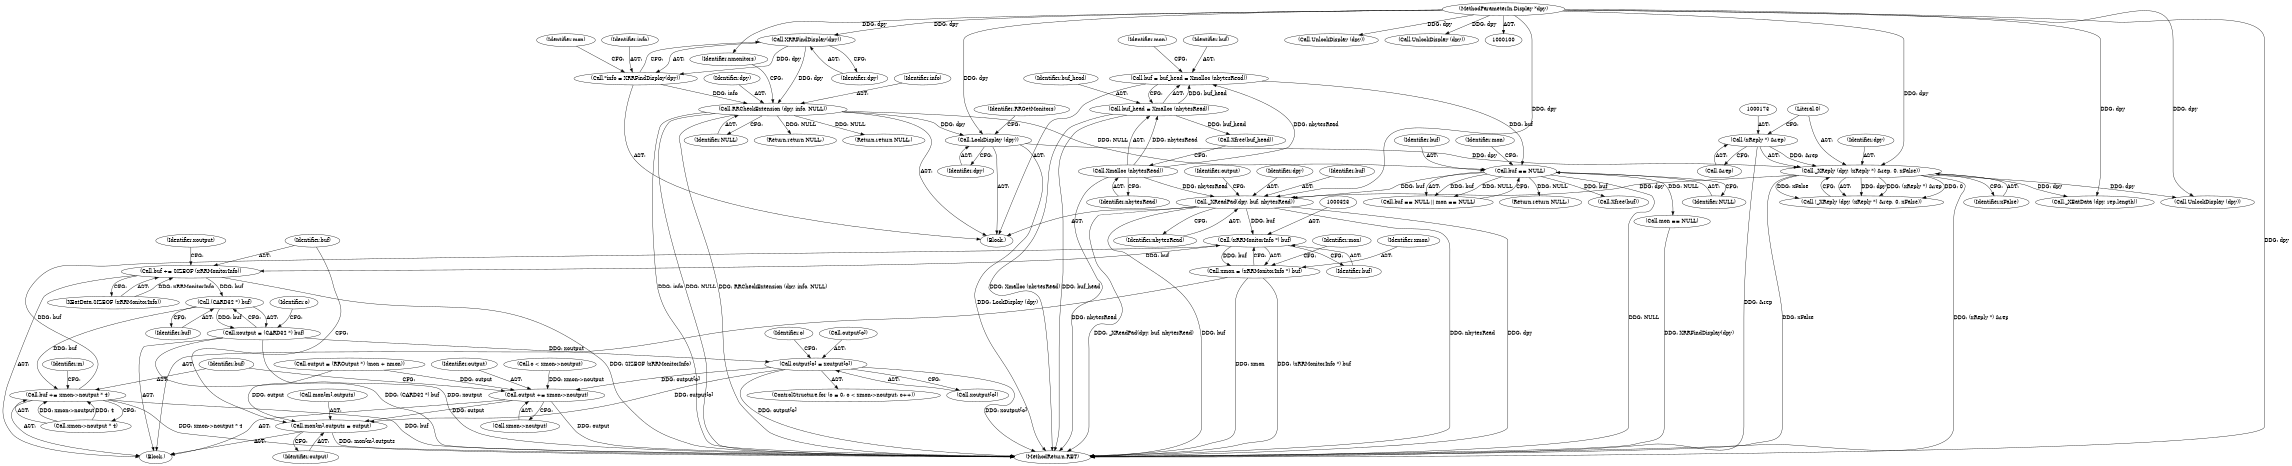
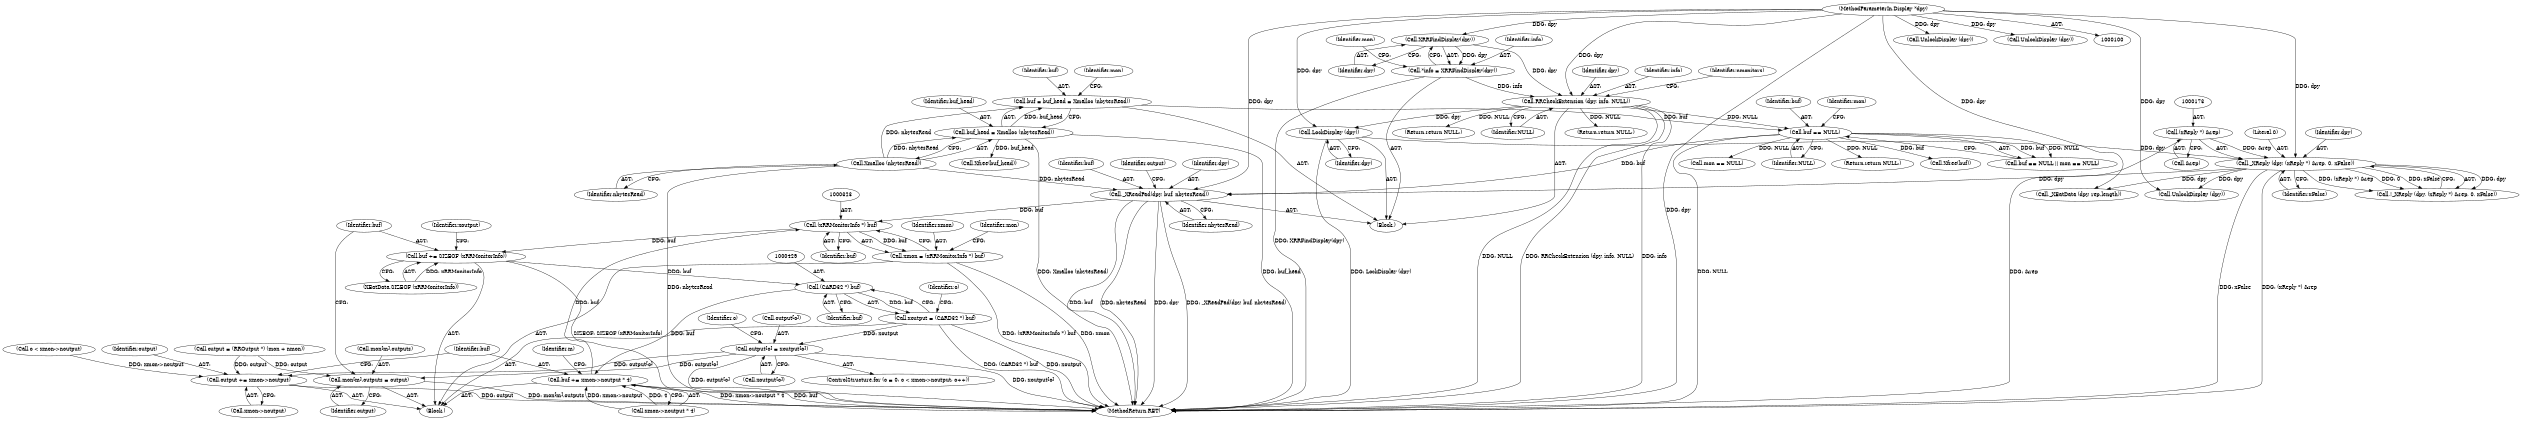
edge "(MethodParameterIn,Display *dpy)" -> "(Identifier,nmonitors)": now "(MethodParameterIn,Display *dpy)" -> "(Call,RRCheckExtension (dpy, info, NULL))"
node "(Identifier,RRGetMonitors)": removed
edge "(Literal,0)" -> "(Call,(xReply *) &rep)": removed, label "CFG:"
edge "(Call,Xfree(buf_head))" -> "(Call,Xmalloc (nbytesRead))": now "(Call,buf_head = Xmalloc (nbytesRead))" -> "(Call,Xmalloc (nbytesRead))"
node "1000429": added
edge "(Call,buf += SIZEOF (xRRMonitorInfo))" -> "(MethodReturn,RET)": label "DDG: SIZEOF (xRRMonitorInfo)" -> "SIZEOF: SIZEOF (xRRMonitorInfo)"
edge "(Call,output += xmon->noutput)" -> "(Call,mon[m].outputs = output)": removed, label "DDG: output"
edge "(Call,mon == NULL)" -> "(MethodReturn,RET)": now "(Call,*info = XRRFindDisplay(dpy))" -> "(MethodReturn,RET)"
